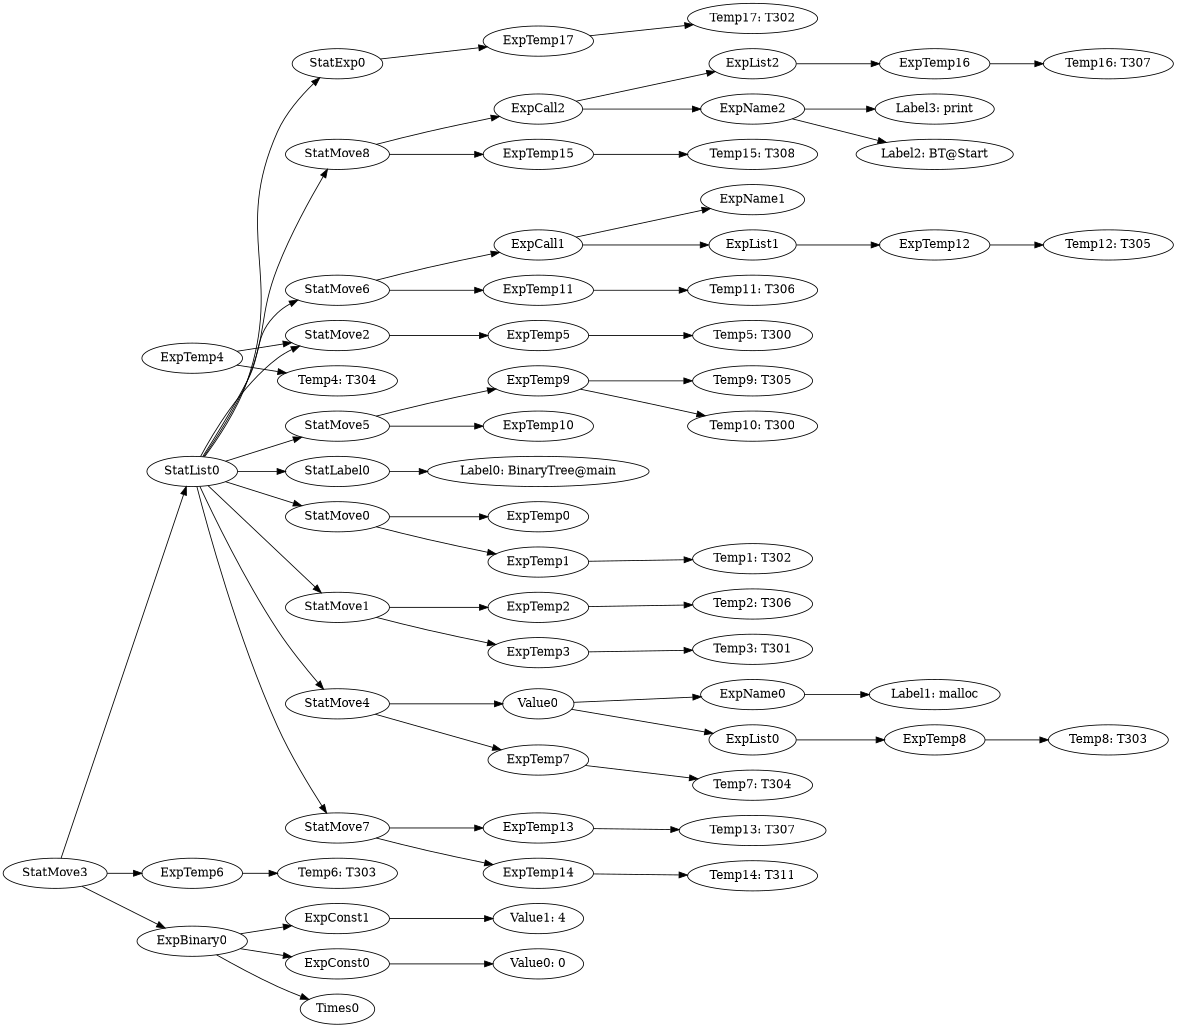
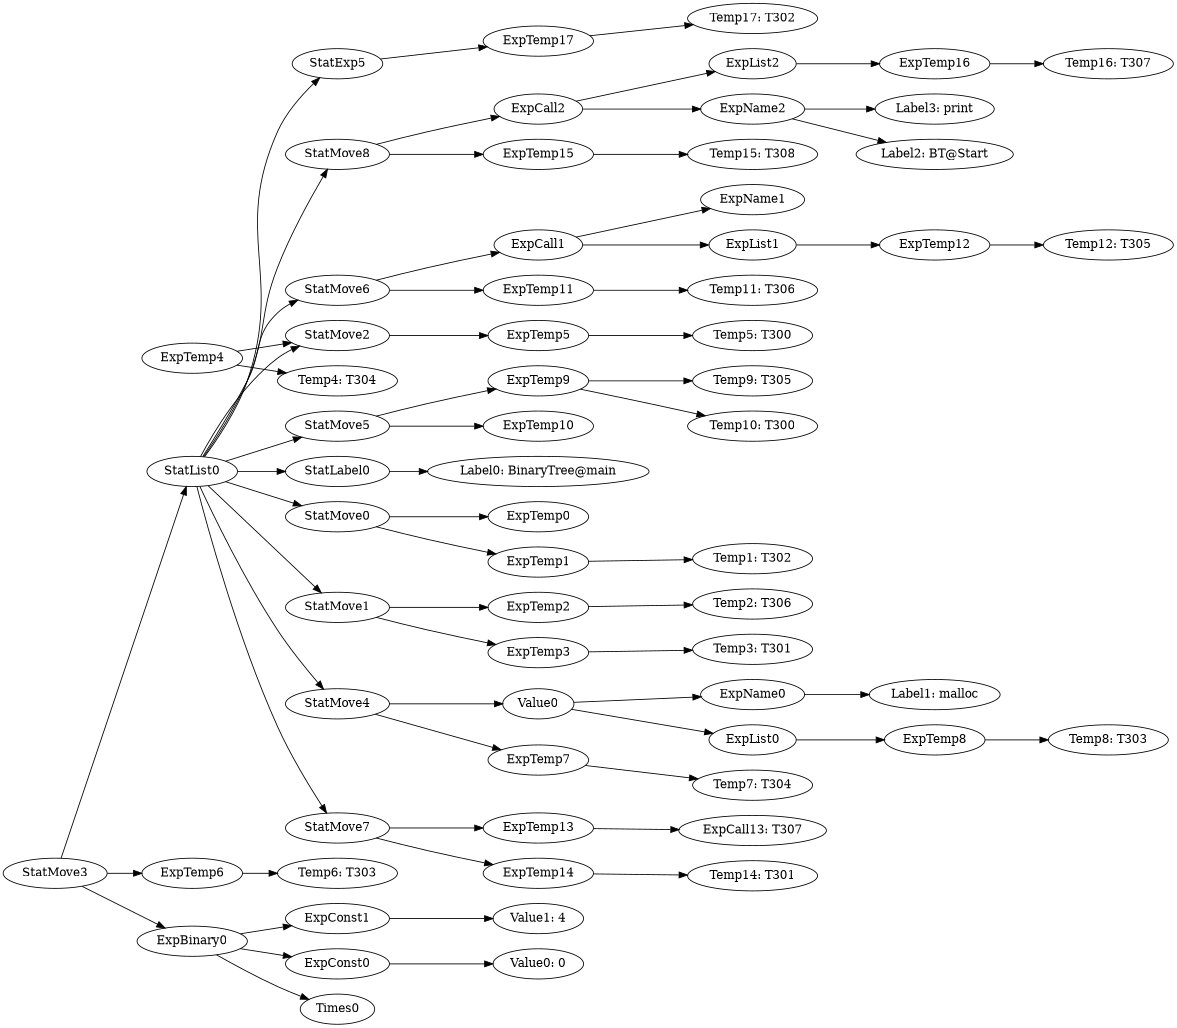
node "StatExp0": label "StatExp0" -> "StatExp5"
node "Temp13: T307": label "Temp13: T307" -> "ExpCall13: T307"
node "Temp14: T311": label "Temp14: T311" -> "Temp14: T301"
